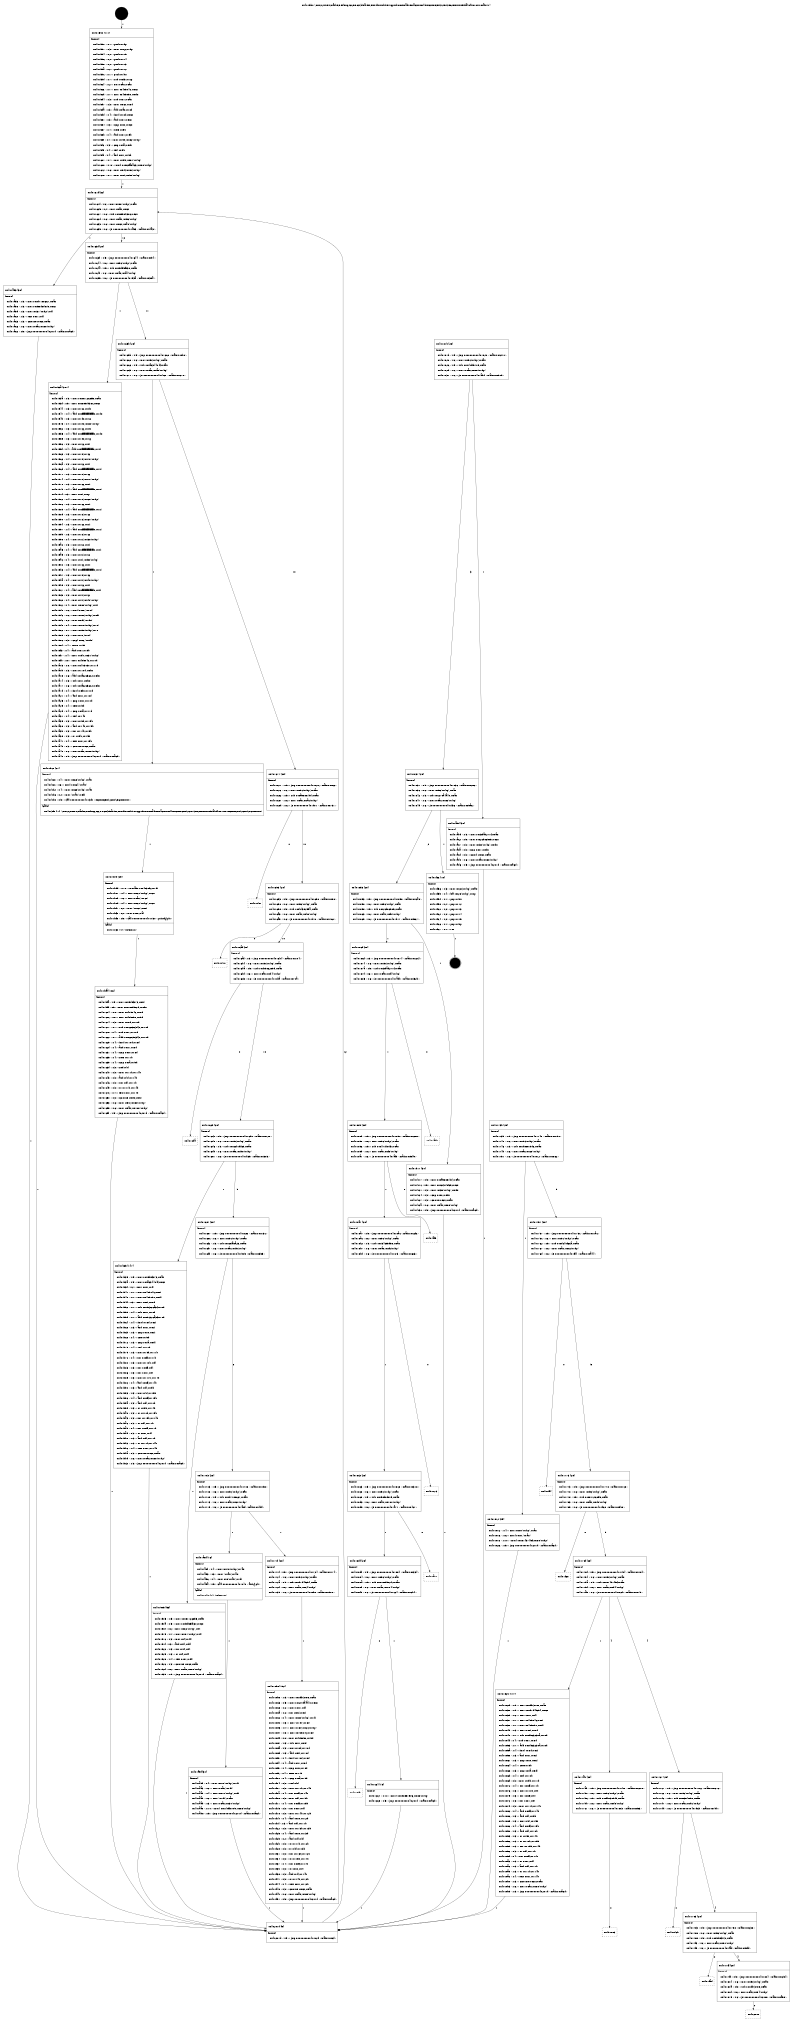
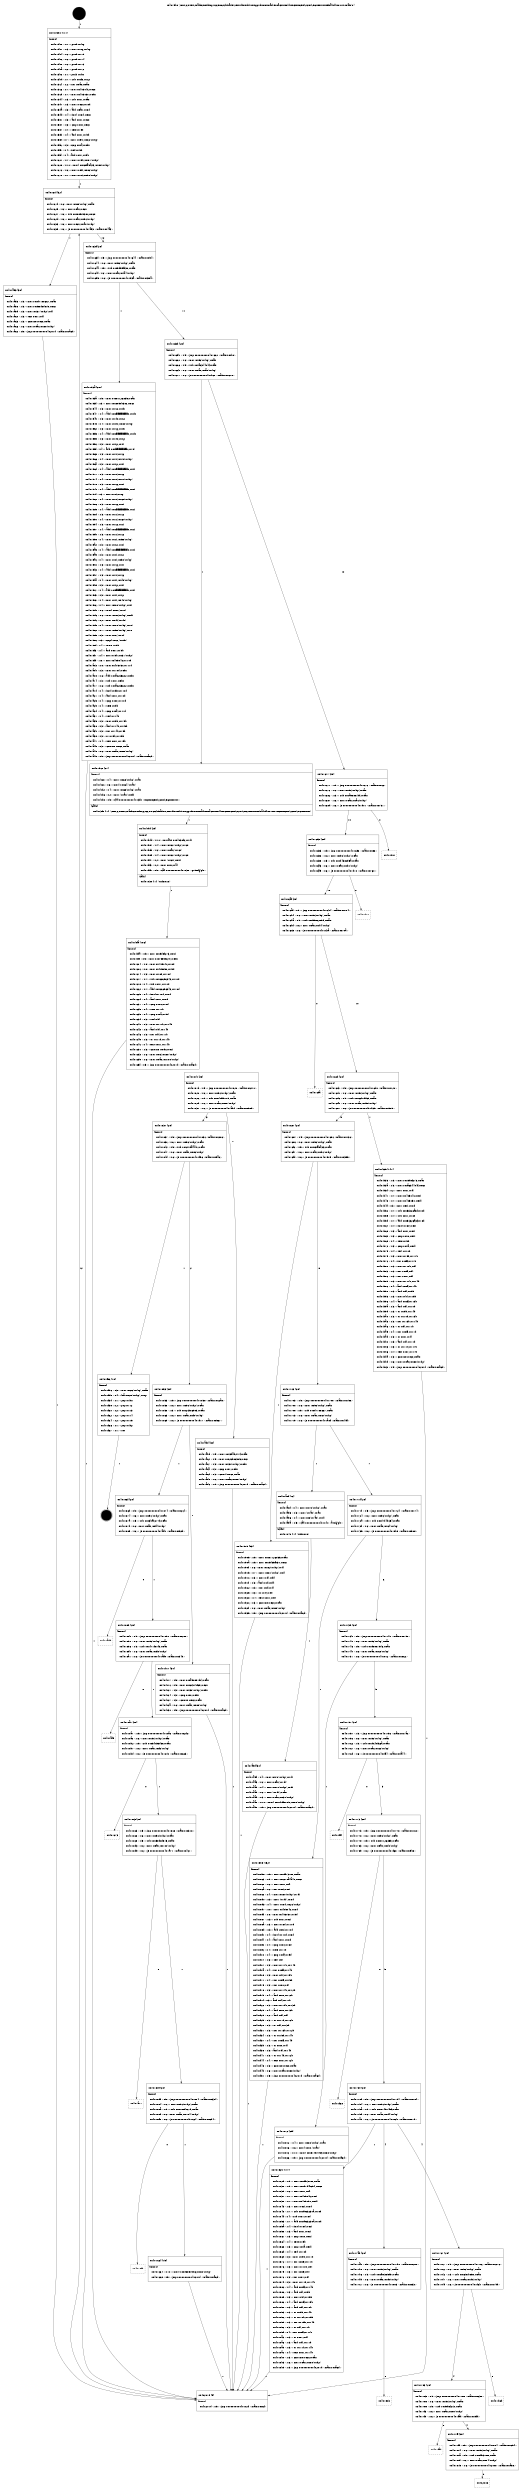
edge "0x40171f [28]" -> "0x40173b [28]": added, label "6"
